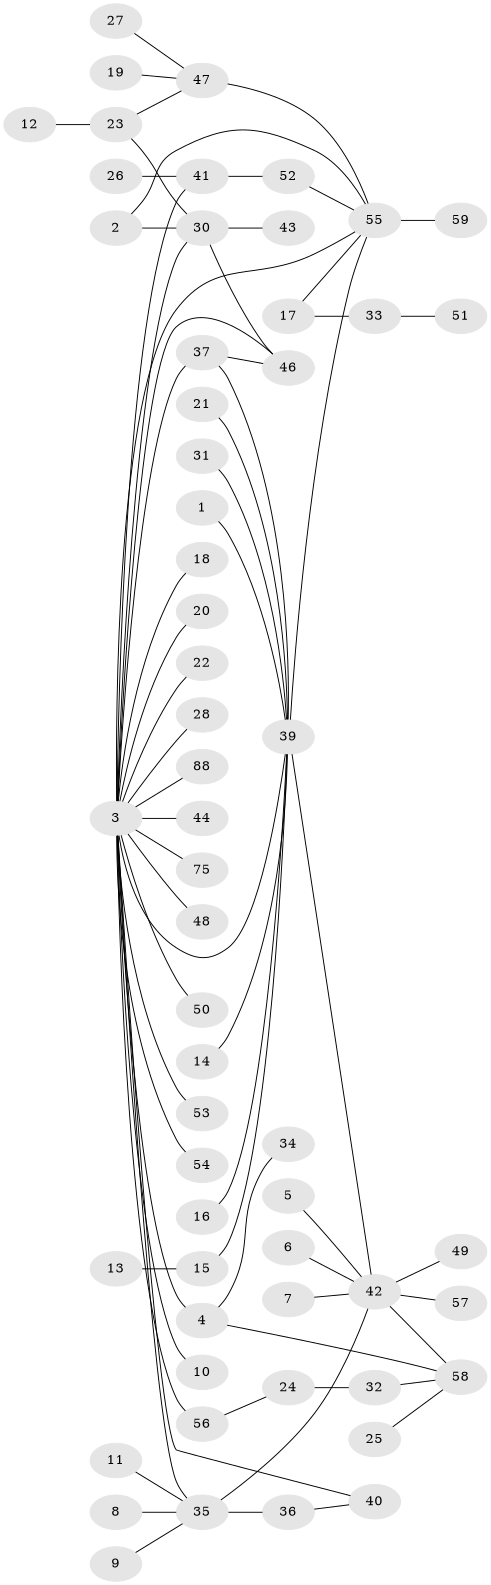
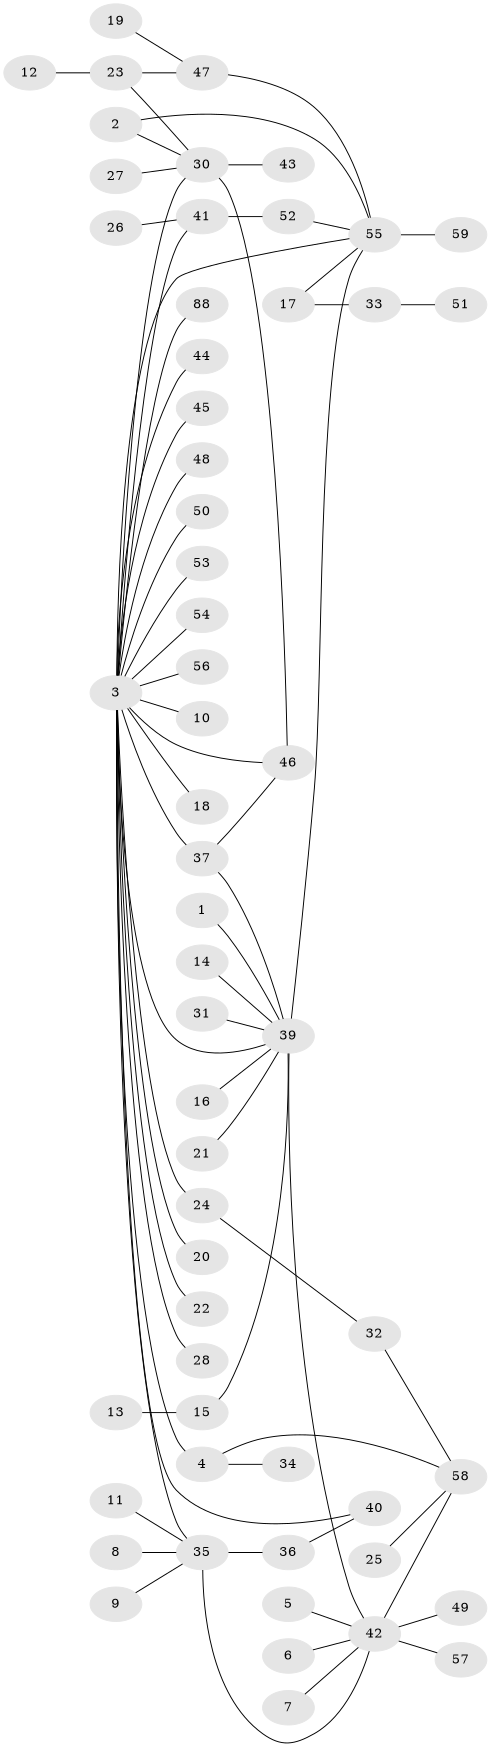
edge "27" -- "47": now "27" -- "30"
node "75": label "75" -> "45"
edge "24" -- "56": now "24" -- "3"
